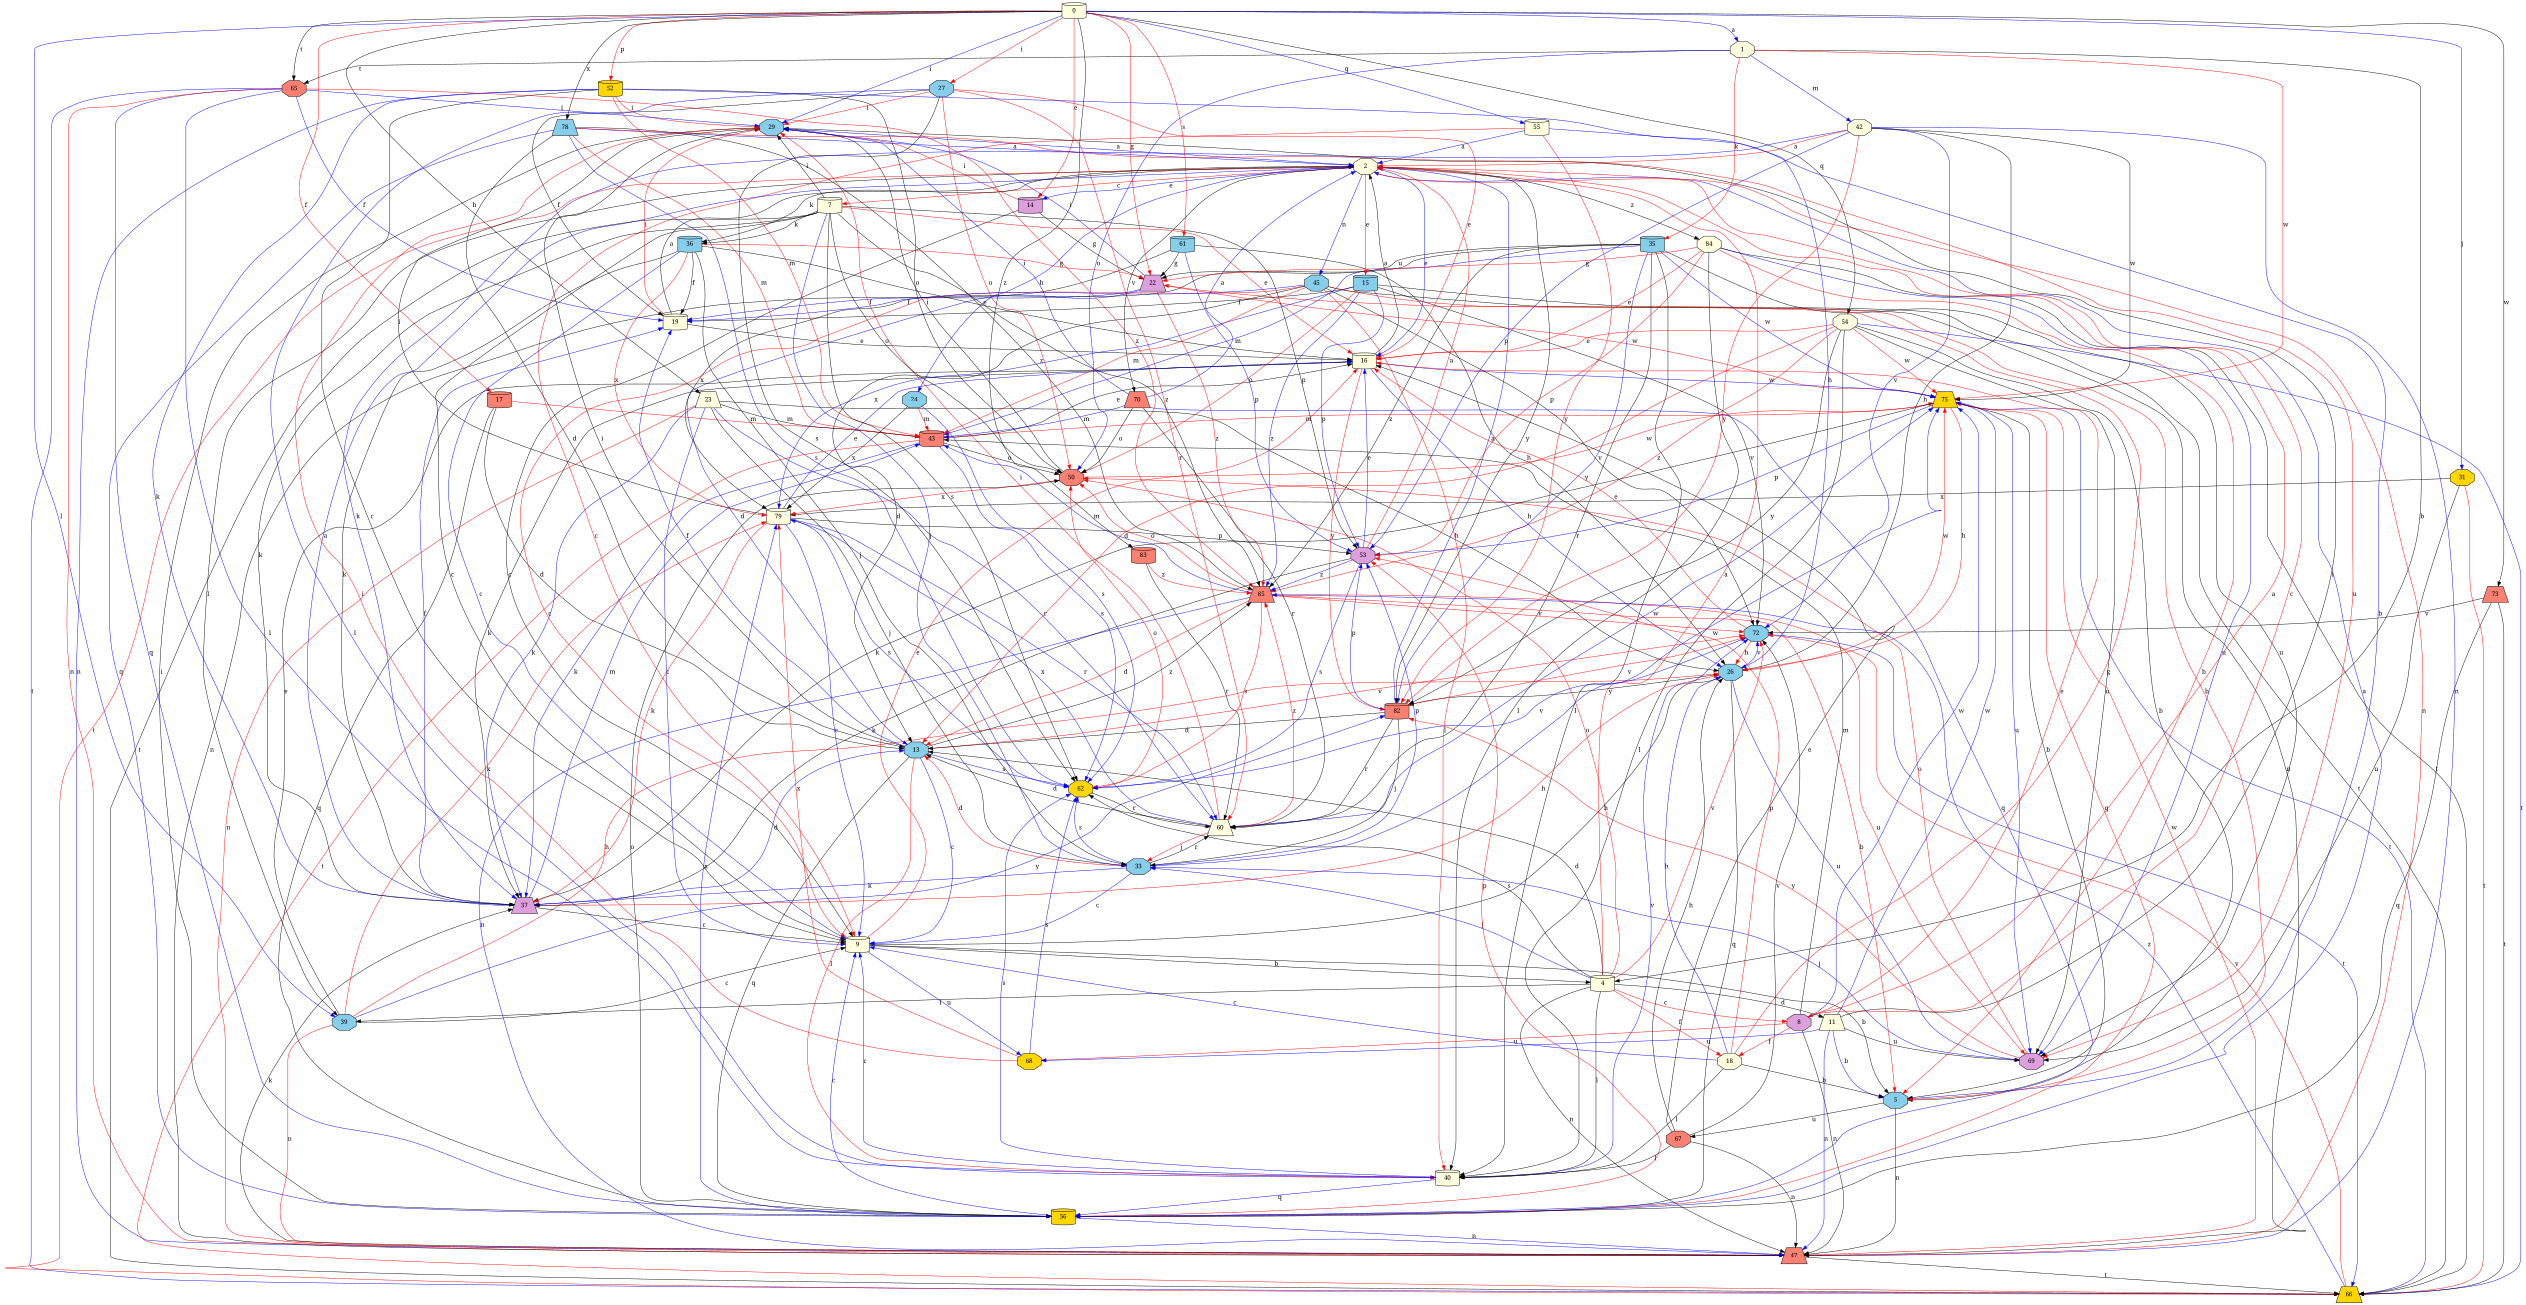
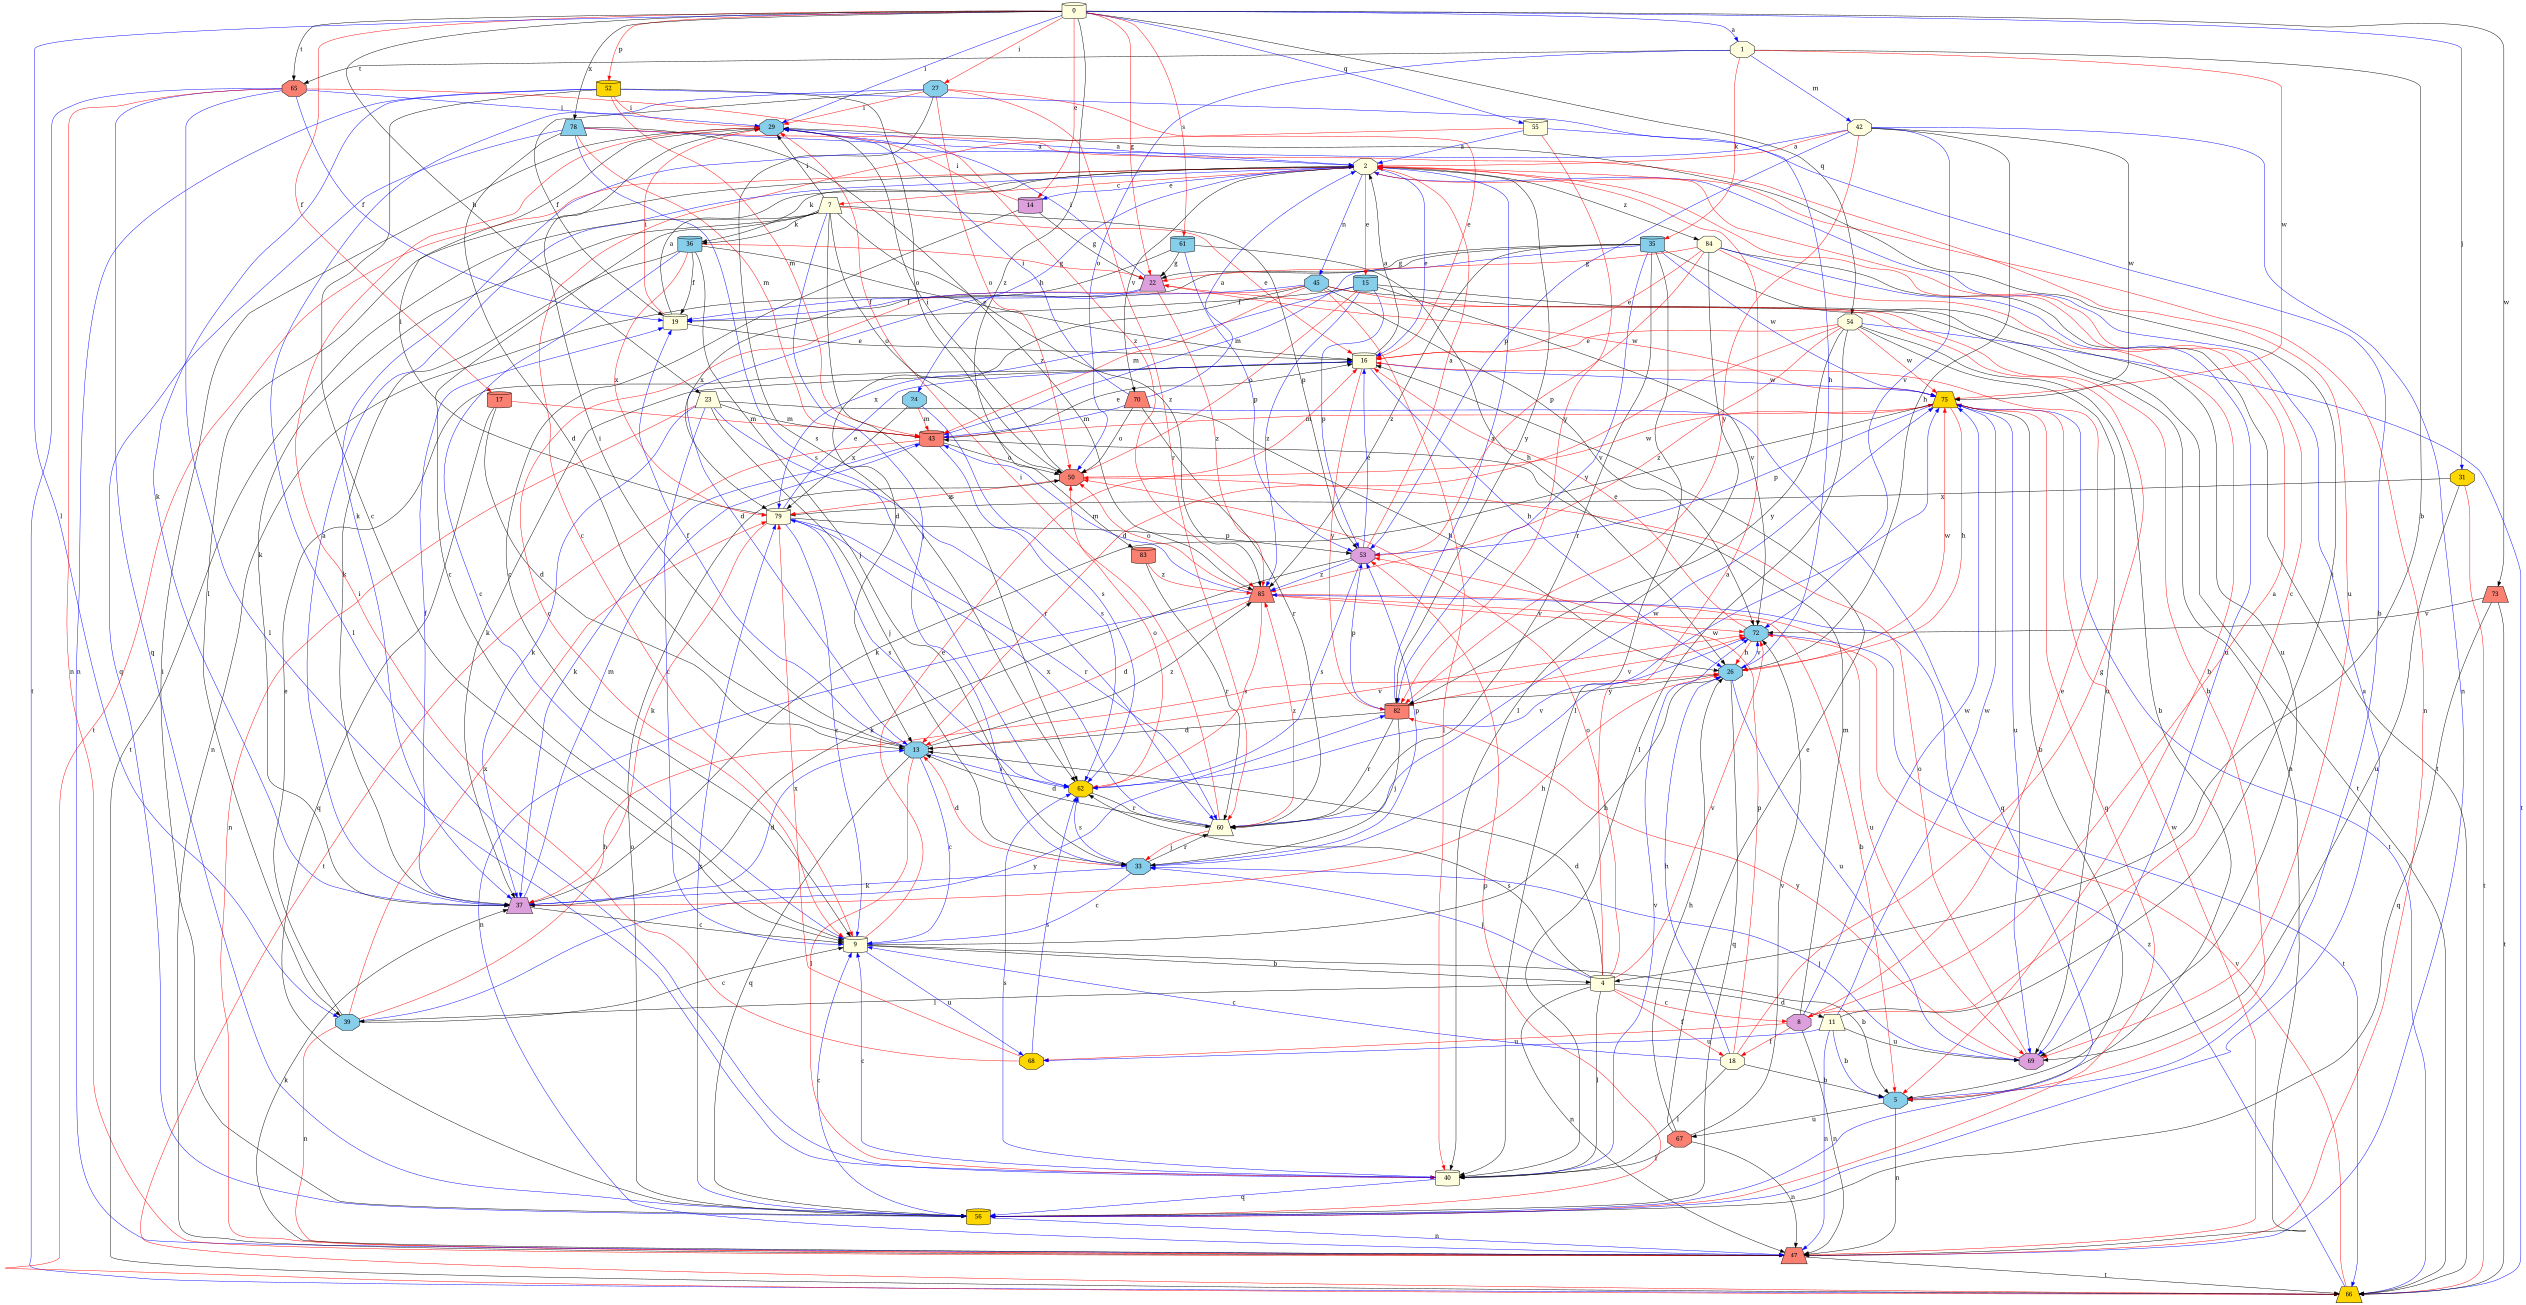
node "7": shape cylinder -> trapezium
edge "35" -> "22": label "u" -> "g"
